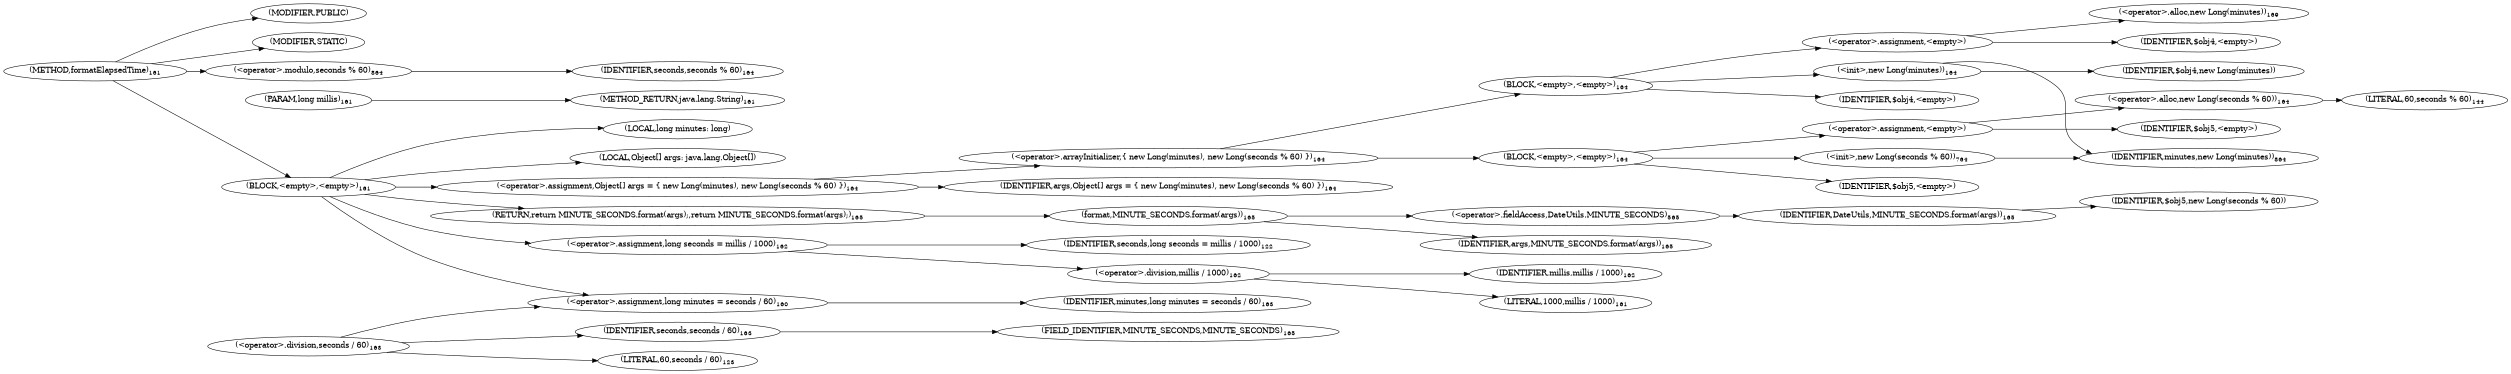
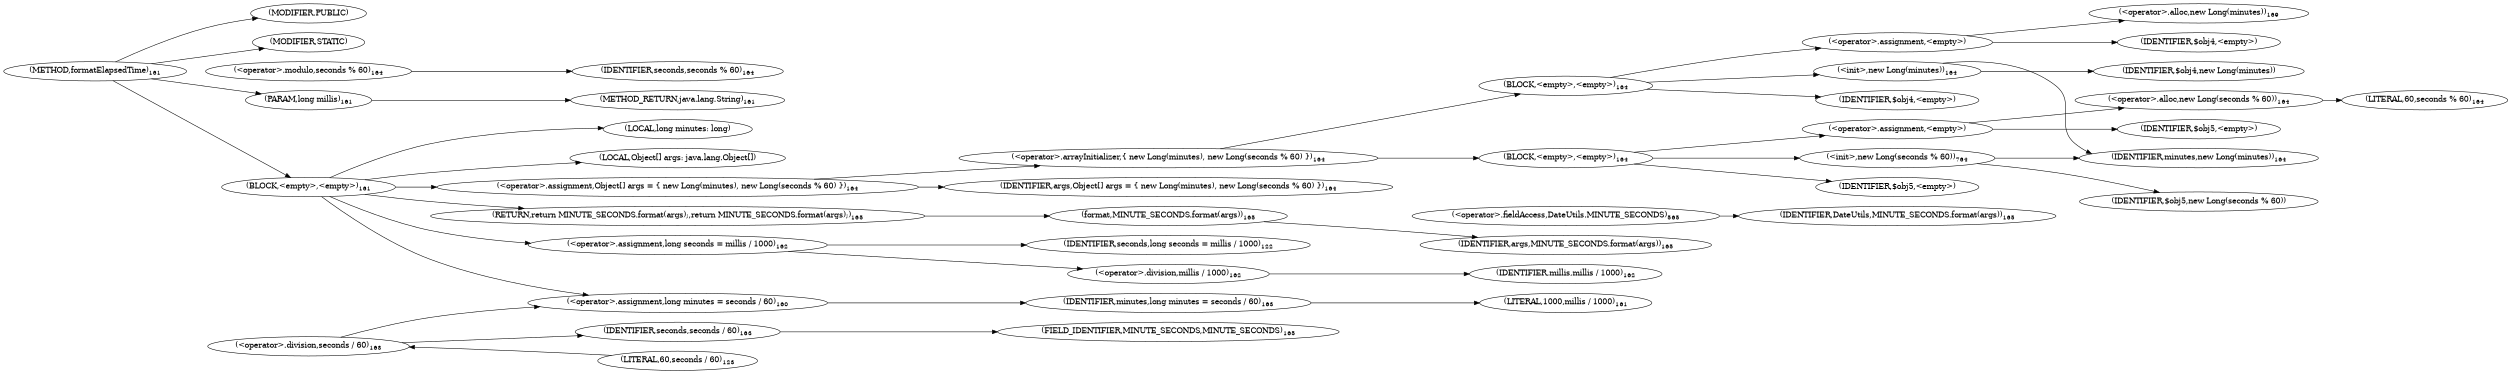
node "(<operator>.modulo,seconds % 60)": text "864" -> "164"
edge "(METHOD,formatElapsedTime)" -> "(<operator>.modulo,seconds % 60)": now "(METHOD,formatElapsedTime)" -> "(PARAM,long millis)"
node "(LITERAL,60,seconds % 60)": text "144" -> "164"
node "(IDENTIFIER,minutes,new Long(minutes))": text "864" -> "164"
edge "(IDENTIFIER,DateUtils,MINUTE_SECONDS.format(args))" -> "(IDENTIFIER,$obj5,new Long(seconds % 60))": now "(<init>,new Long(seconds % 60))" -> "(IDENTIFIER,$obj5,new Long(seconds % 60))"
edge "(format,MINUTE_SECONDS.format(args))" -> "(<operator>.fieldAccess,DateUtils.MINUTE_SECONDS)": removed
edge "(<operator>.division,millis / 1000)" -> "(LITERAL,1000,millis / 1000)": now "(IDENTIFIER,minutes,long minutes = seconds / 60)" -> "(LITERAL,1000,millis / 1000)"
edge "(<operator>.division,seconds / 60)" -> "(LITERAL,60,seconds / 60)": reversed
